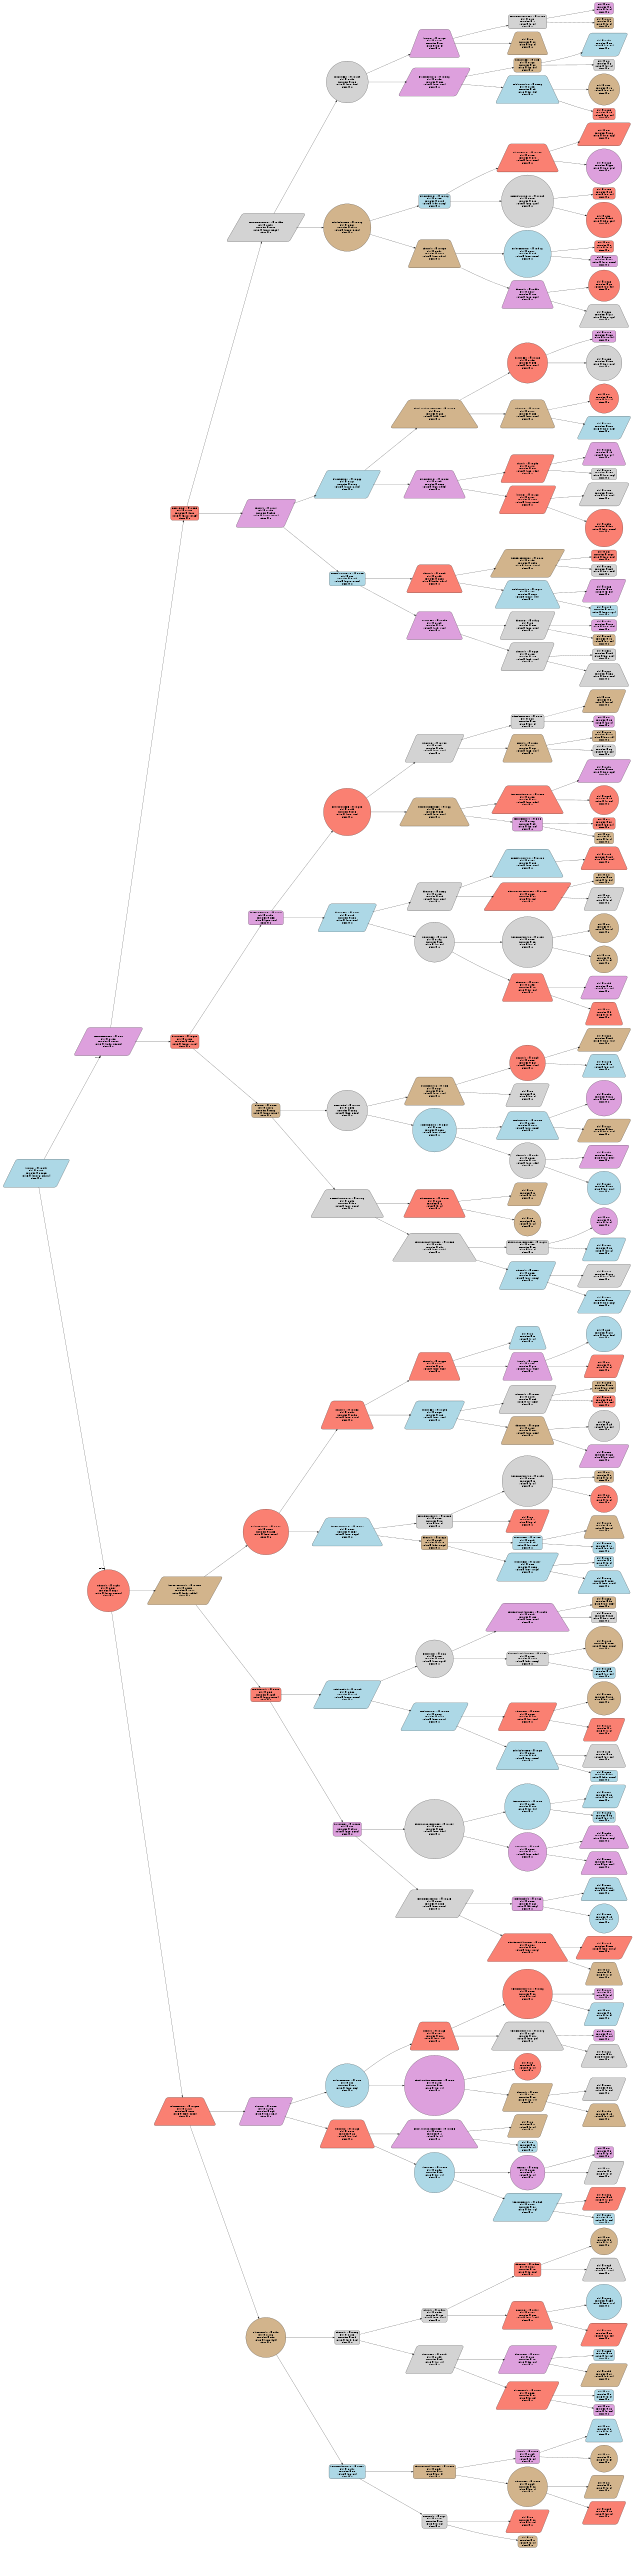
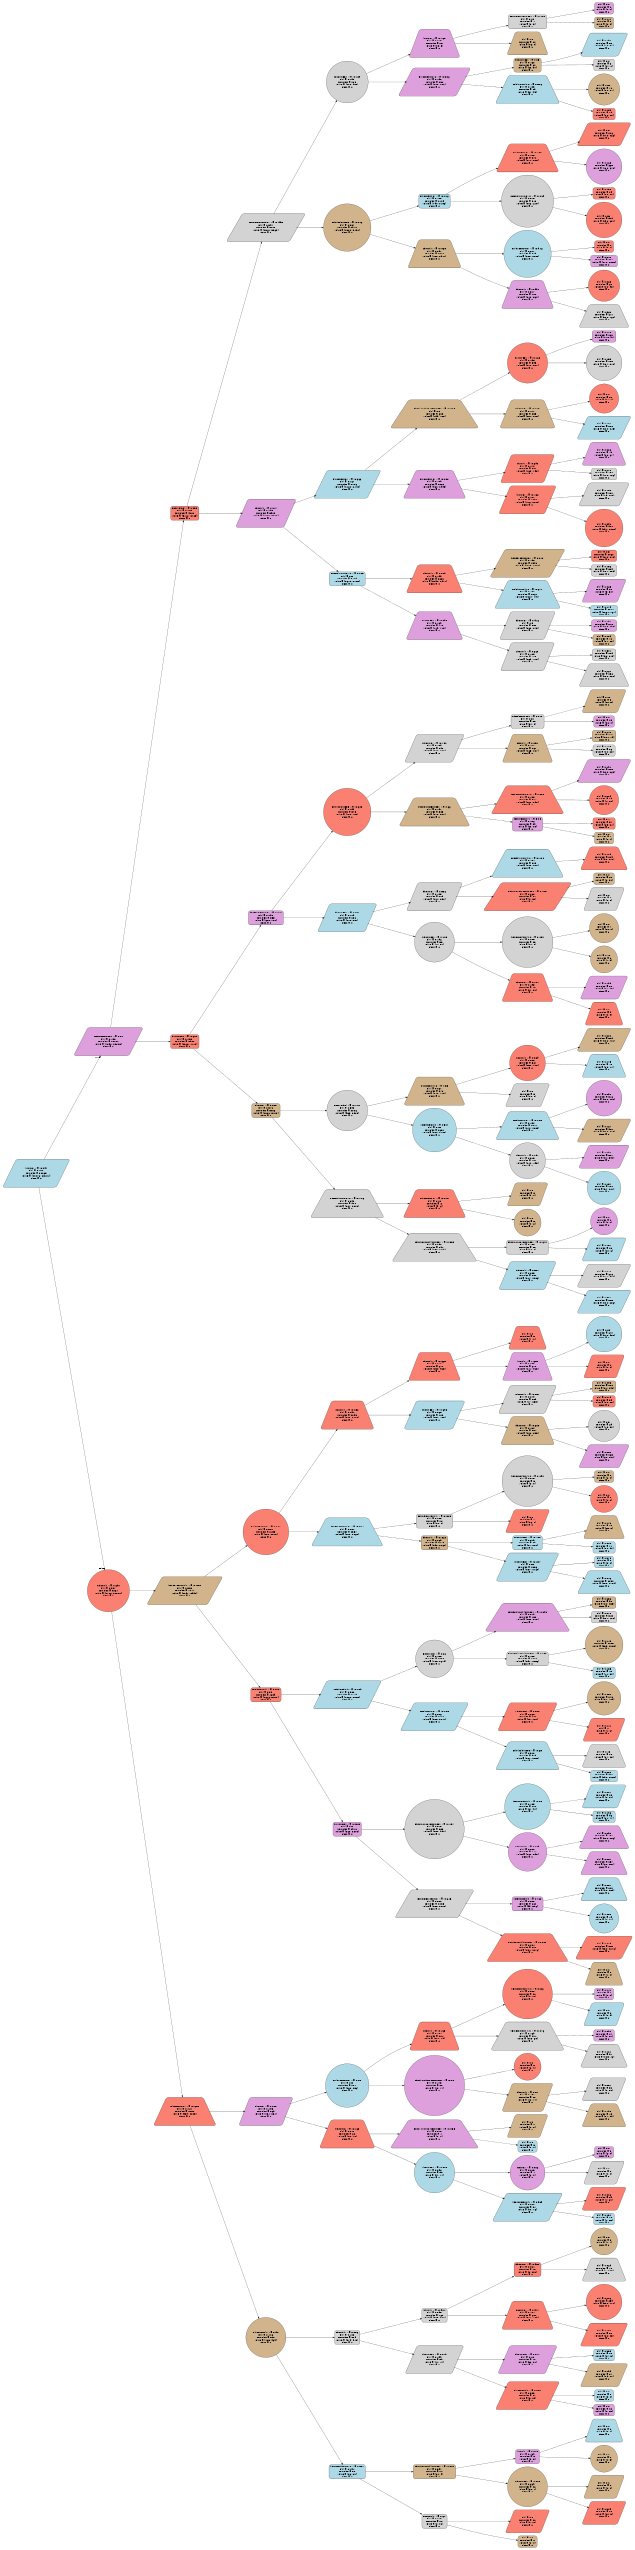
node "gini = 0.0 samples = 3 value = [7, 0] class = 0": fillcolor lightblue -> salmon
node "gini = 0.444 samples = 4 value = [4, 2] class = 0": label "gini = 0.444 samples = 4 value = [4, 2] class = 0" -> "gini = 0.444 gini = 4 value = [4, 2] class = 0"
node "gini = 0.406 samples = 659 value = [305, 774] class = 1": fillcolor lightblue -> salmon
